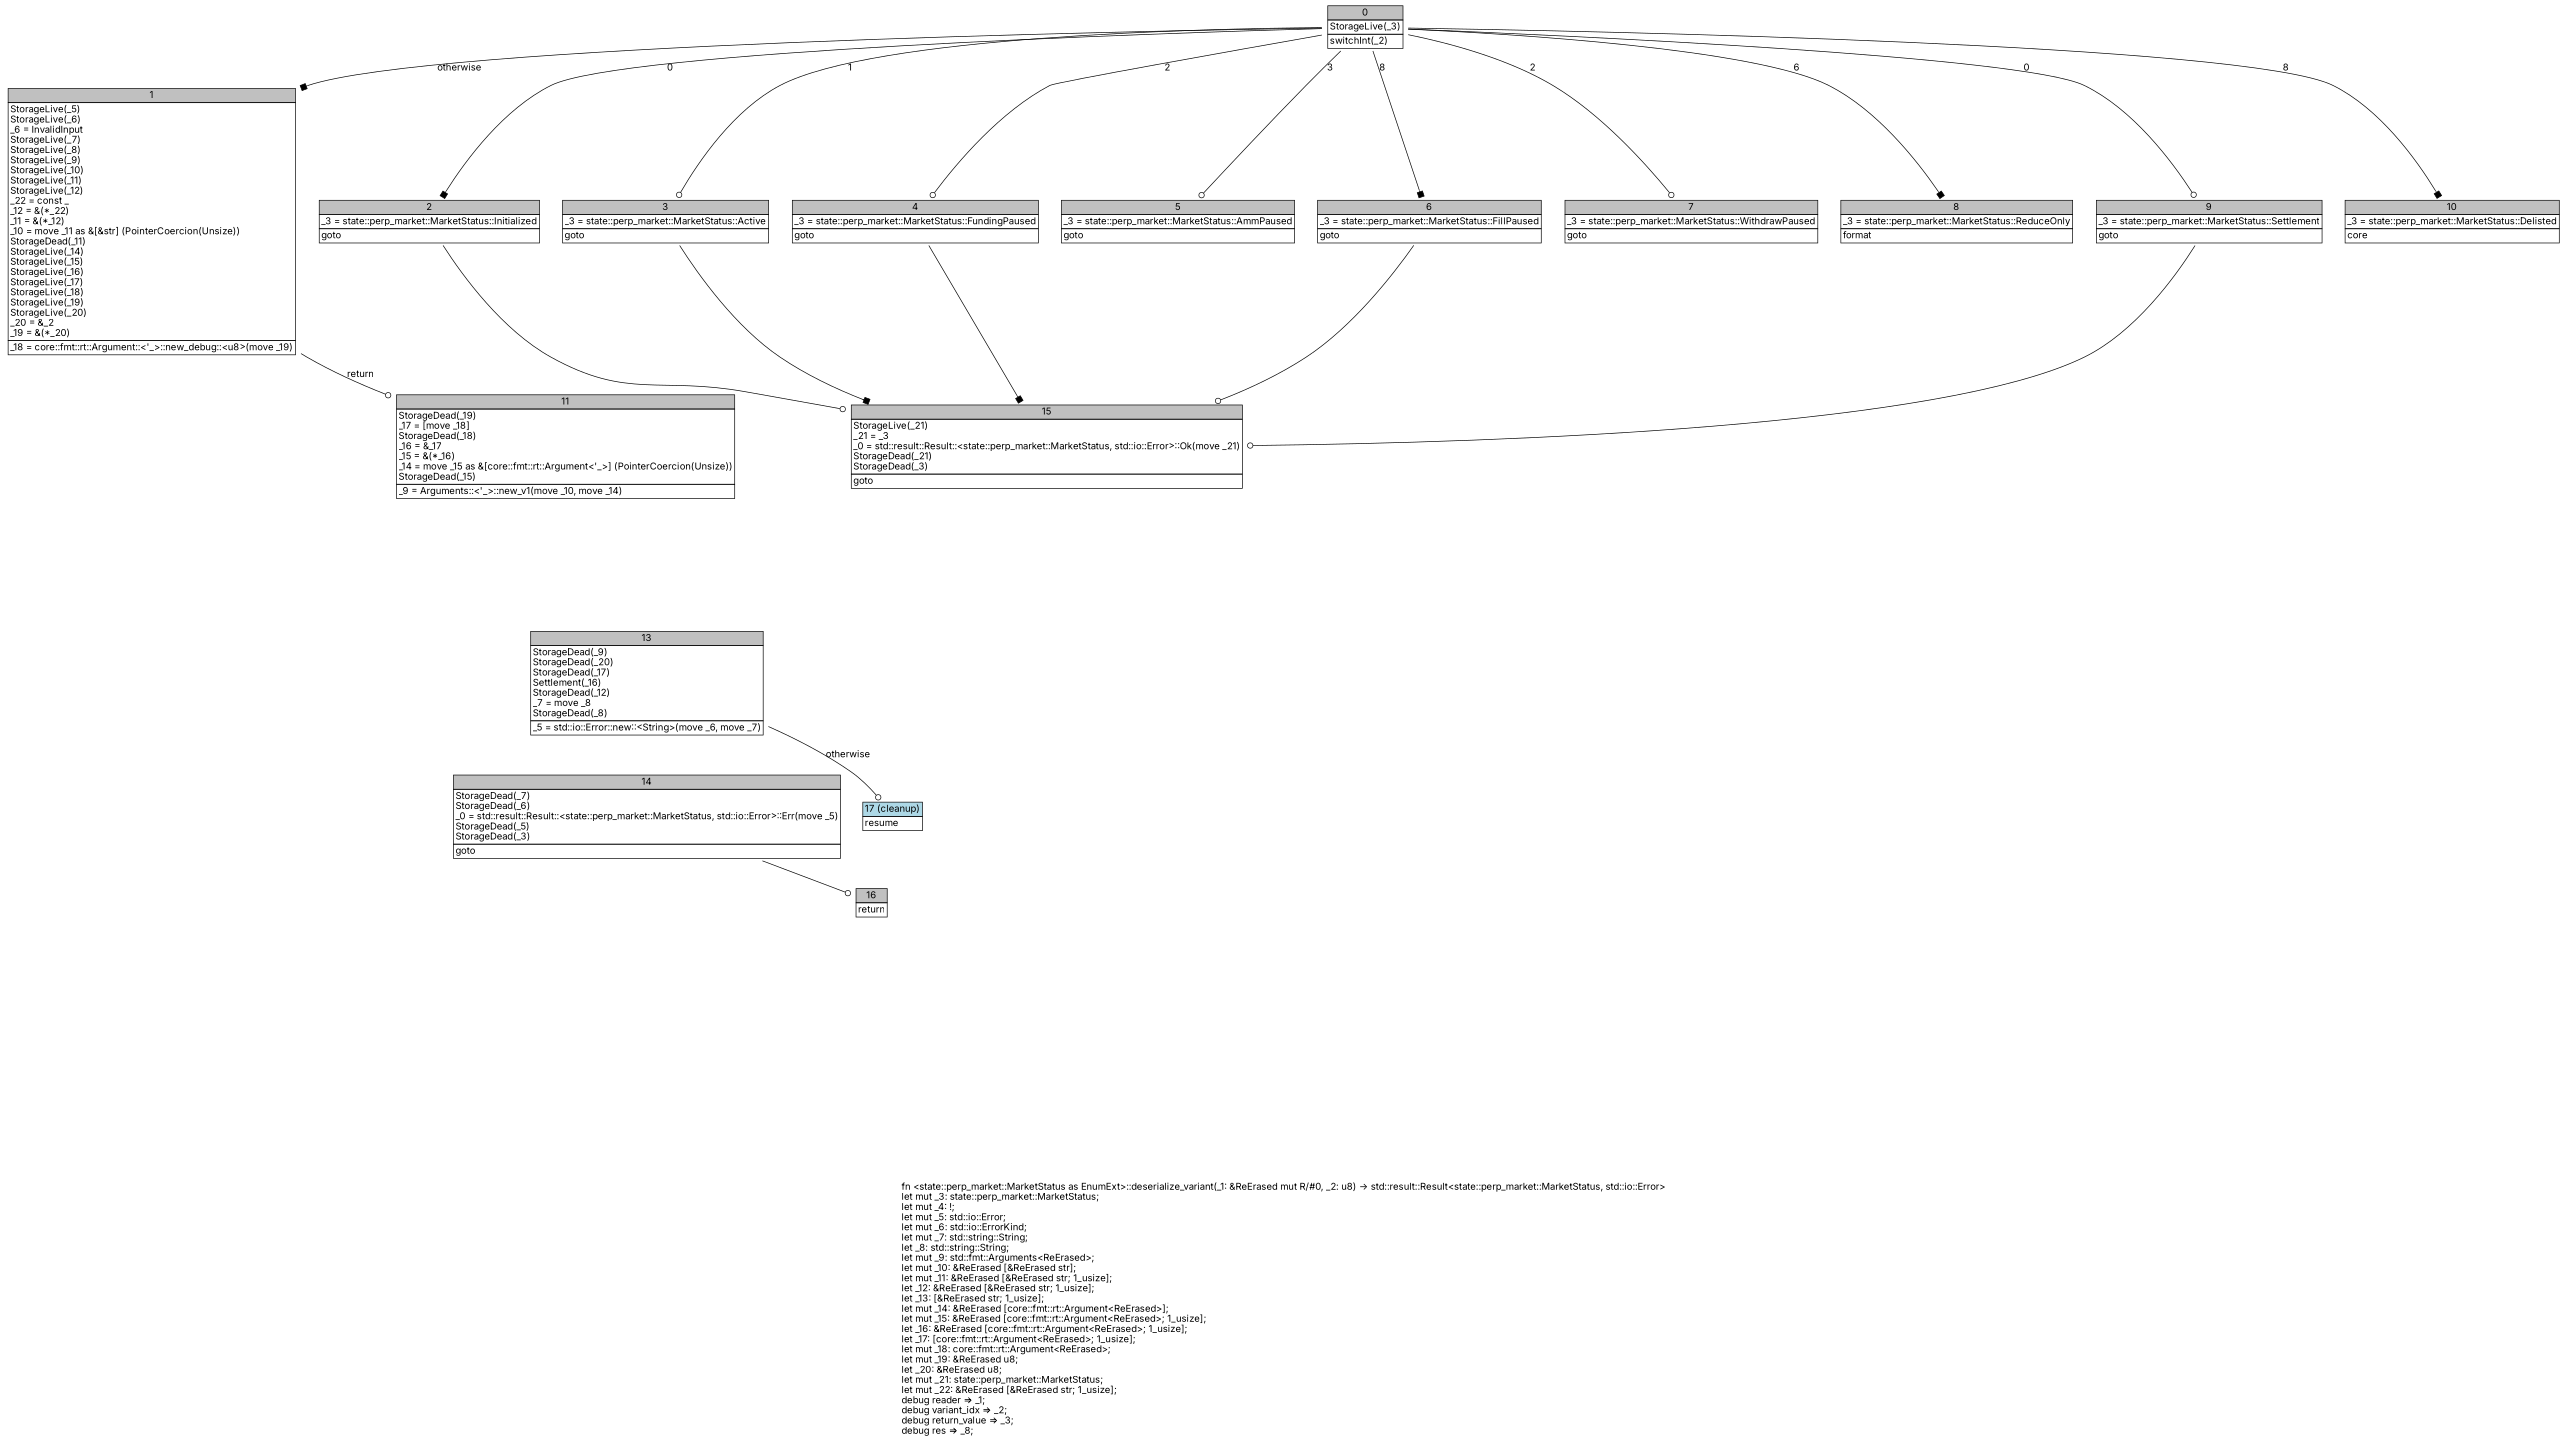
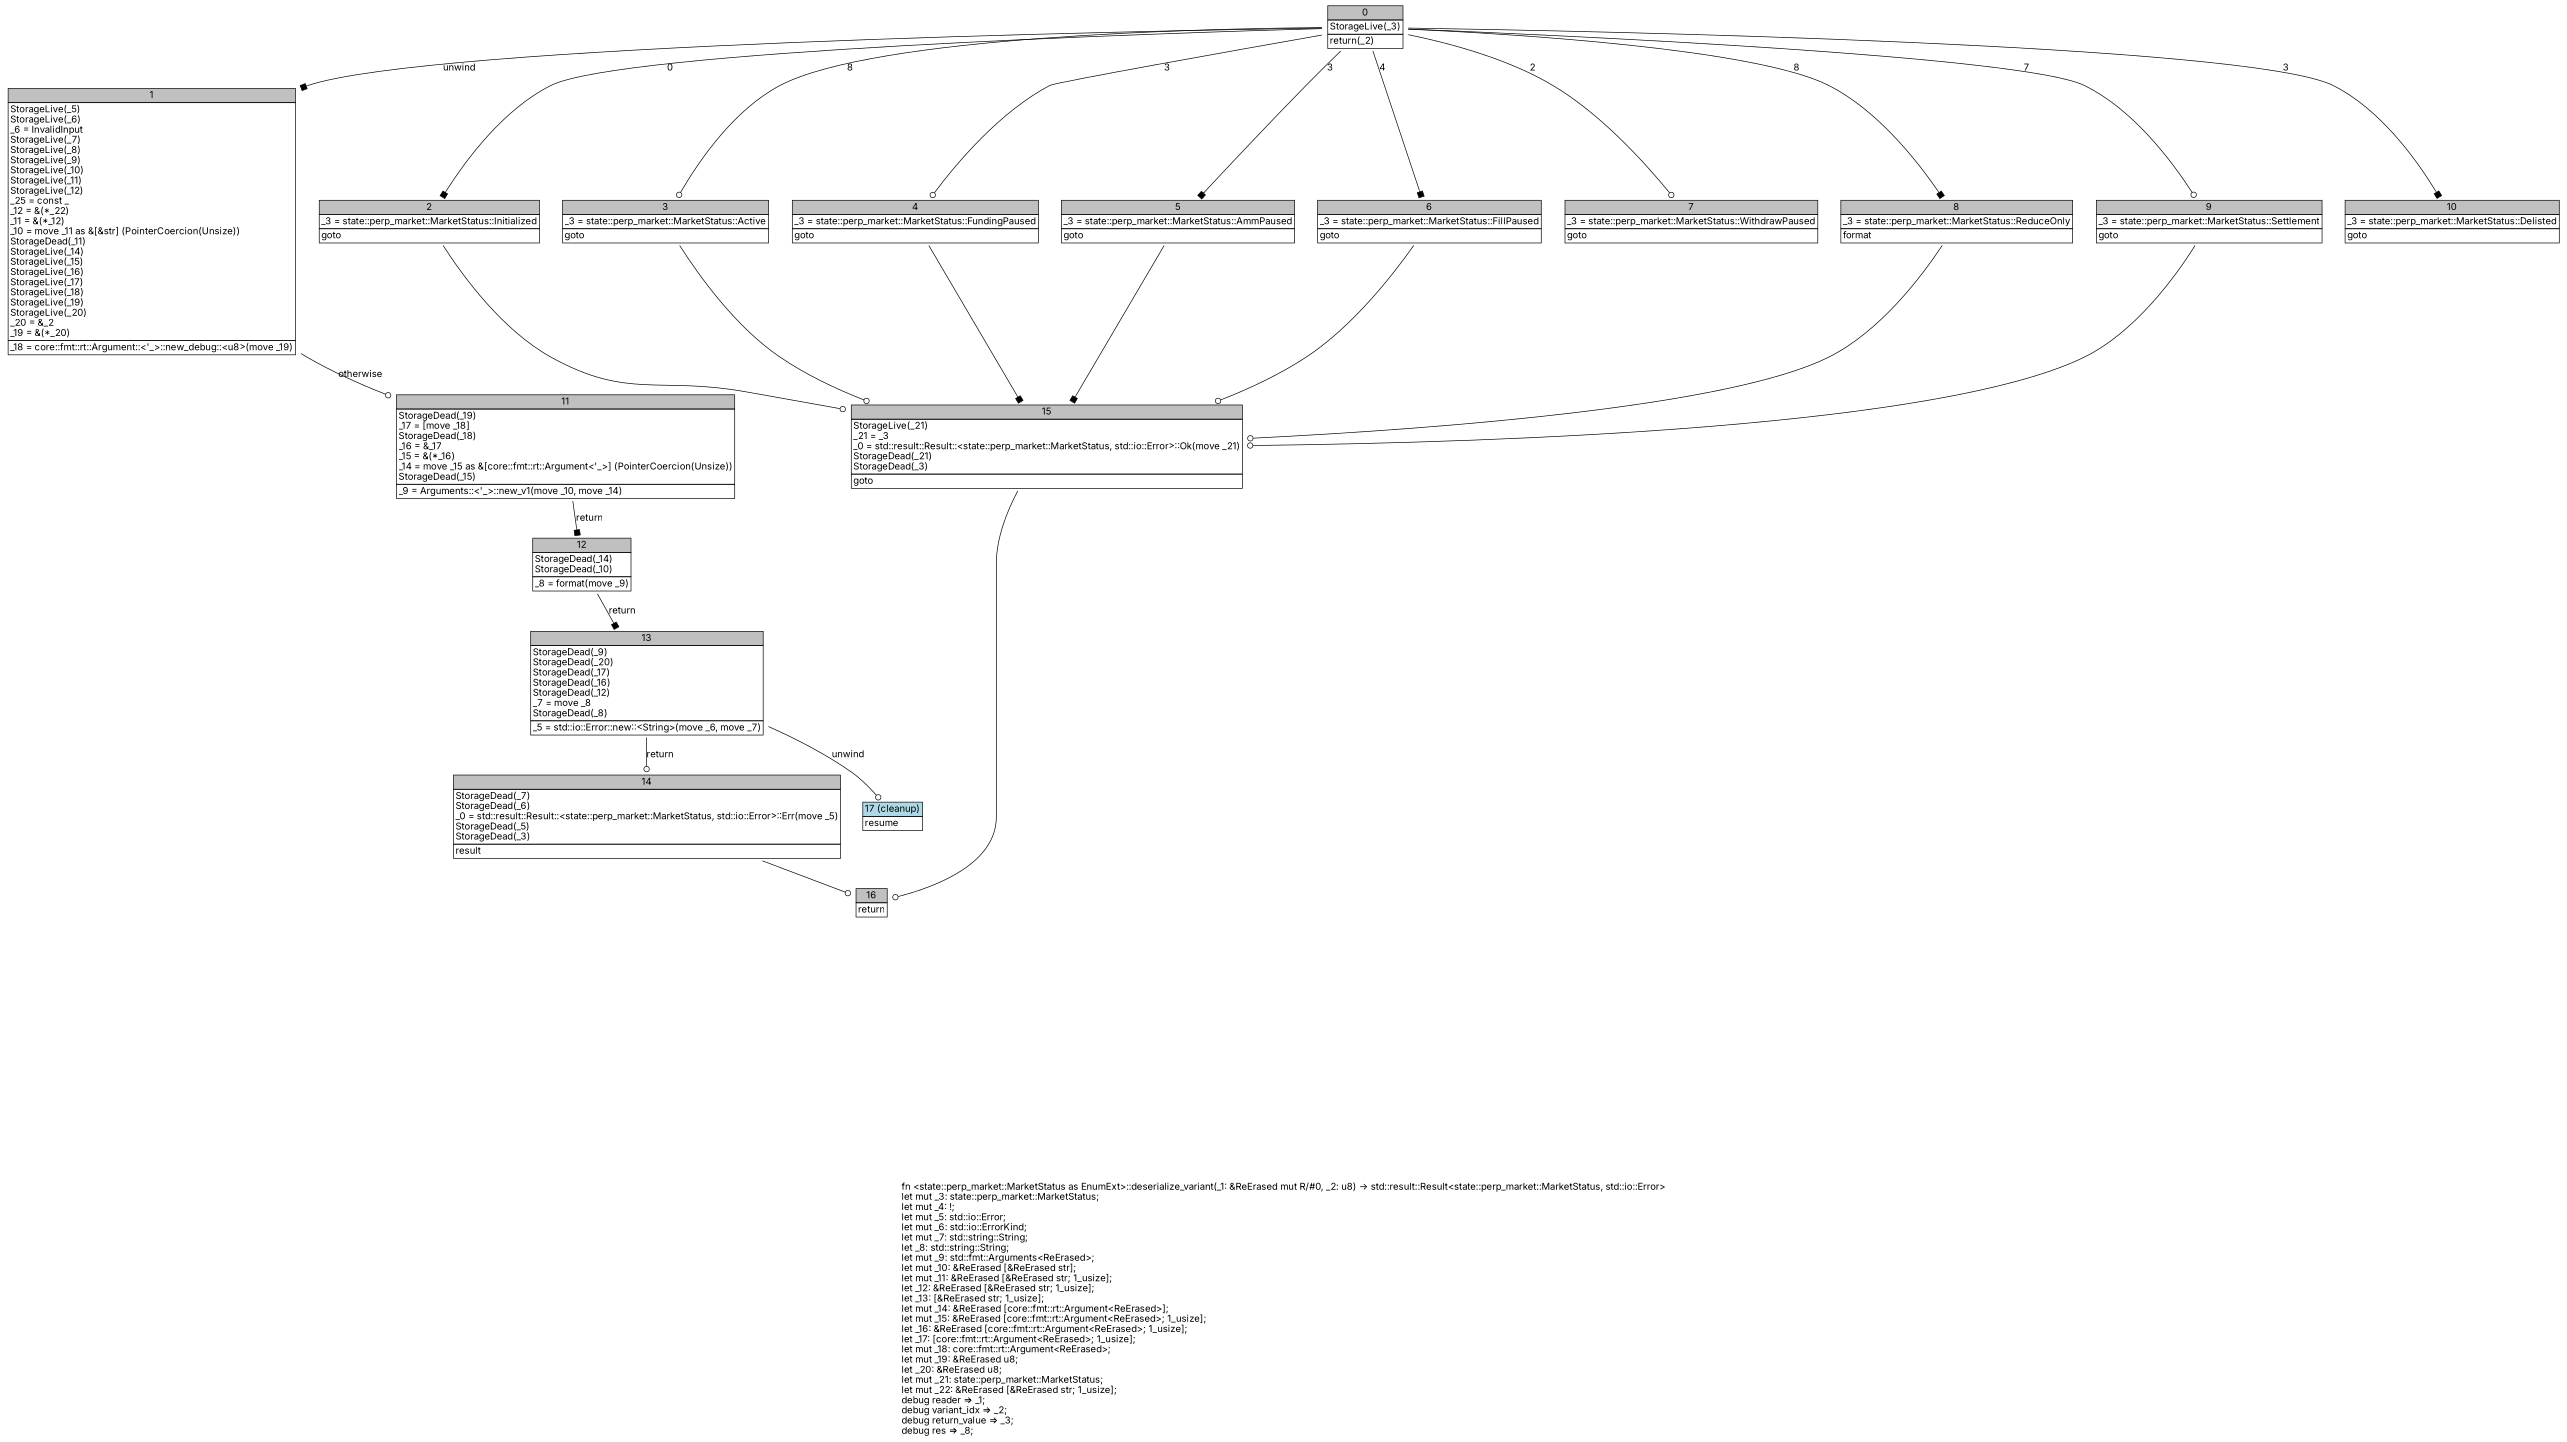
node "0": text "switchInt(_2)" -> "return(_2)"
edge "0" -> "1": label "otherwise" -> "unwind"
edge "0" -> "3": label "1" -> "8"
edge "0" -> "4": label "2" -> "3"
edge "0" -> "6": label "8" -> "4"
edge "0" -> "8": label "6" -> "8"
edge "0" -> "9": label "0" -> "7"
edge "0" -> "10": label "8" -> "3"
edge "0" -> "5": arrowhead odot -> box
node "1": text "_22 = const _" -> "_25 = const _"
node "10": text "core" -> "goto"
edge "5" -> "15": added
edge "3" -> "15": arrowhead box -> odot
edge "1" -> "11": label "return" -> "otherwise"
edge "8" -> "15": added
node "12": added
node "13": text "Settlement(_16)" -> "StorageDead(_16)"
edge "15" -> "16": added
edge "13" -> "14": added, label "return"
edge "13" -> "17 (cleanup)": label "otherwise" -> "unwind"
node "14": text "goto" -> "result"
